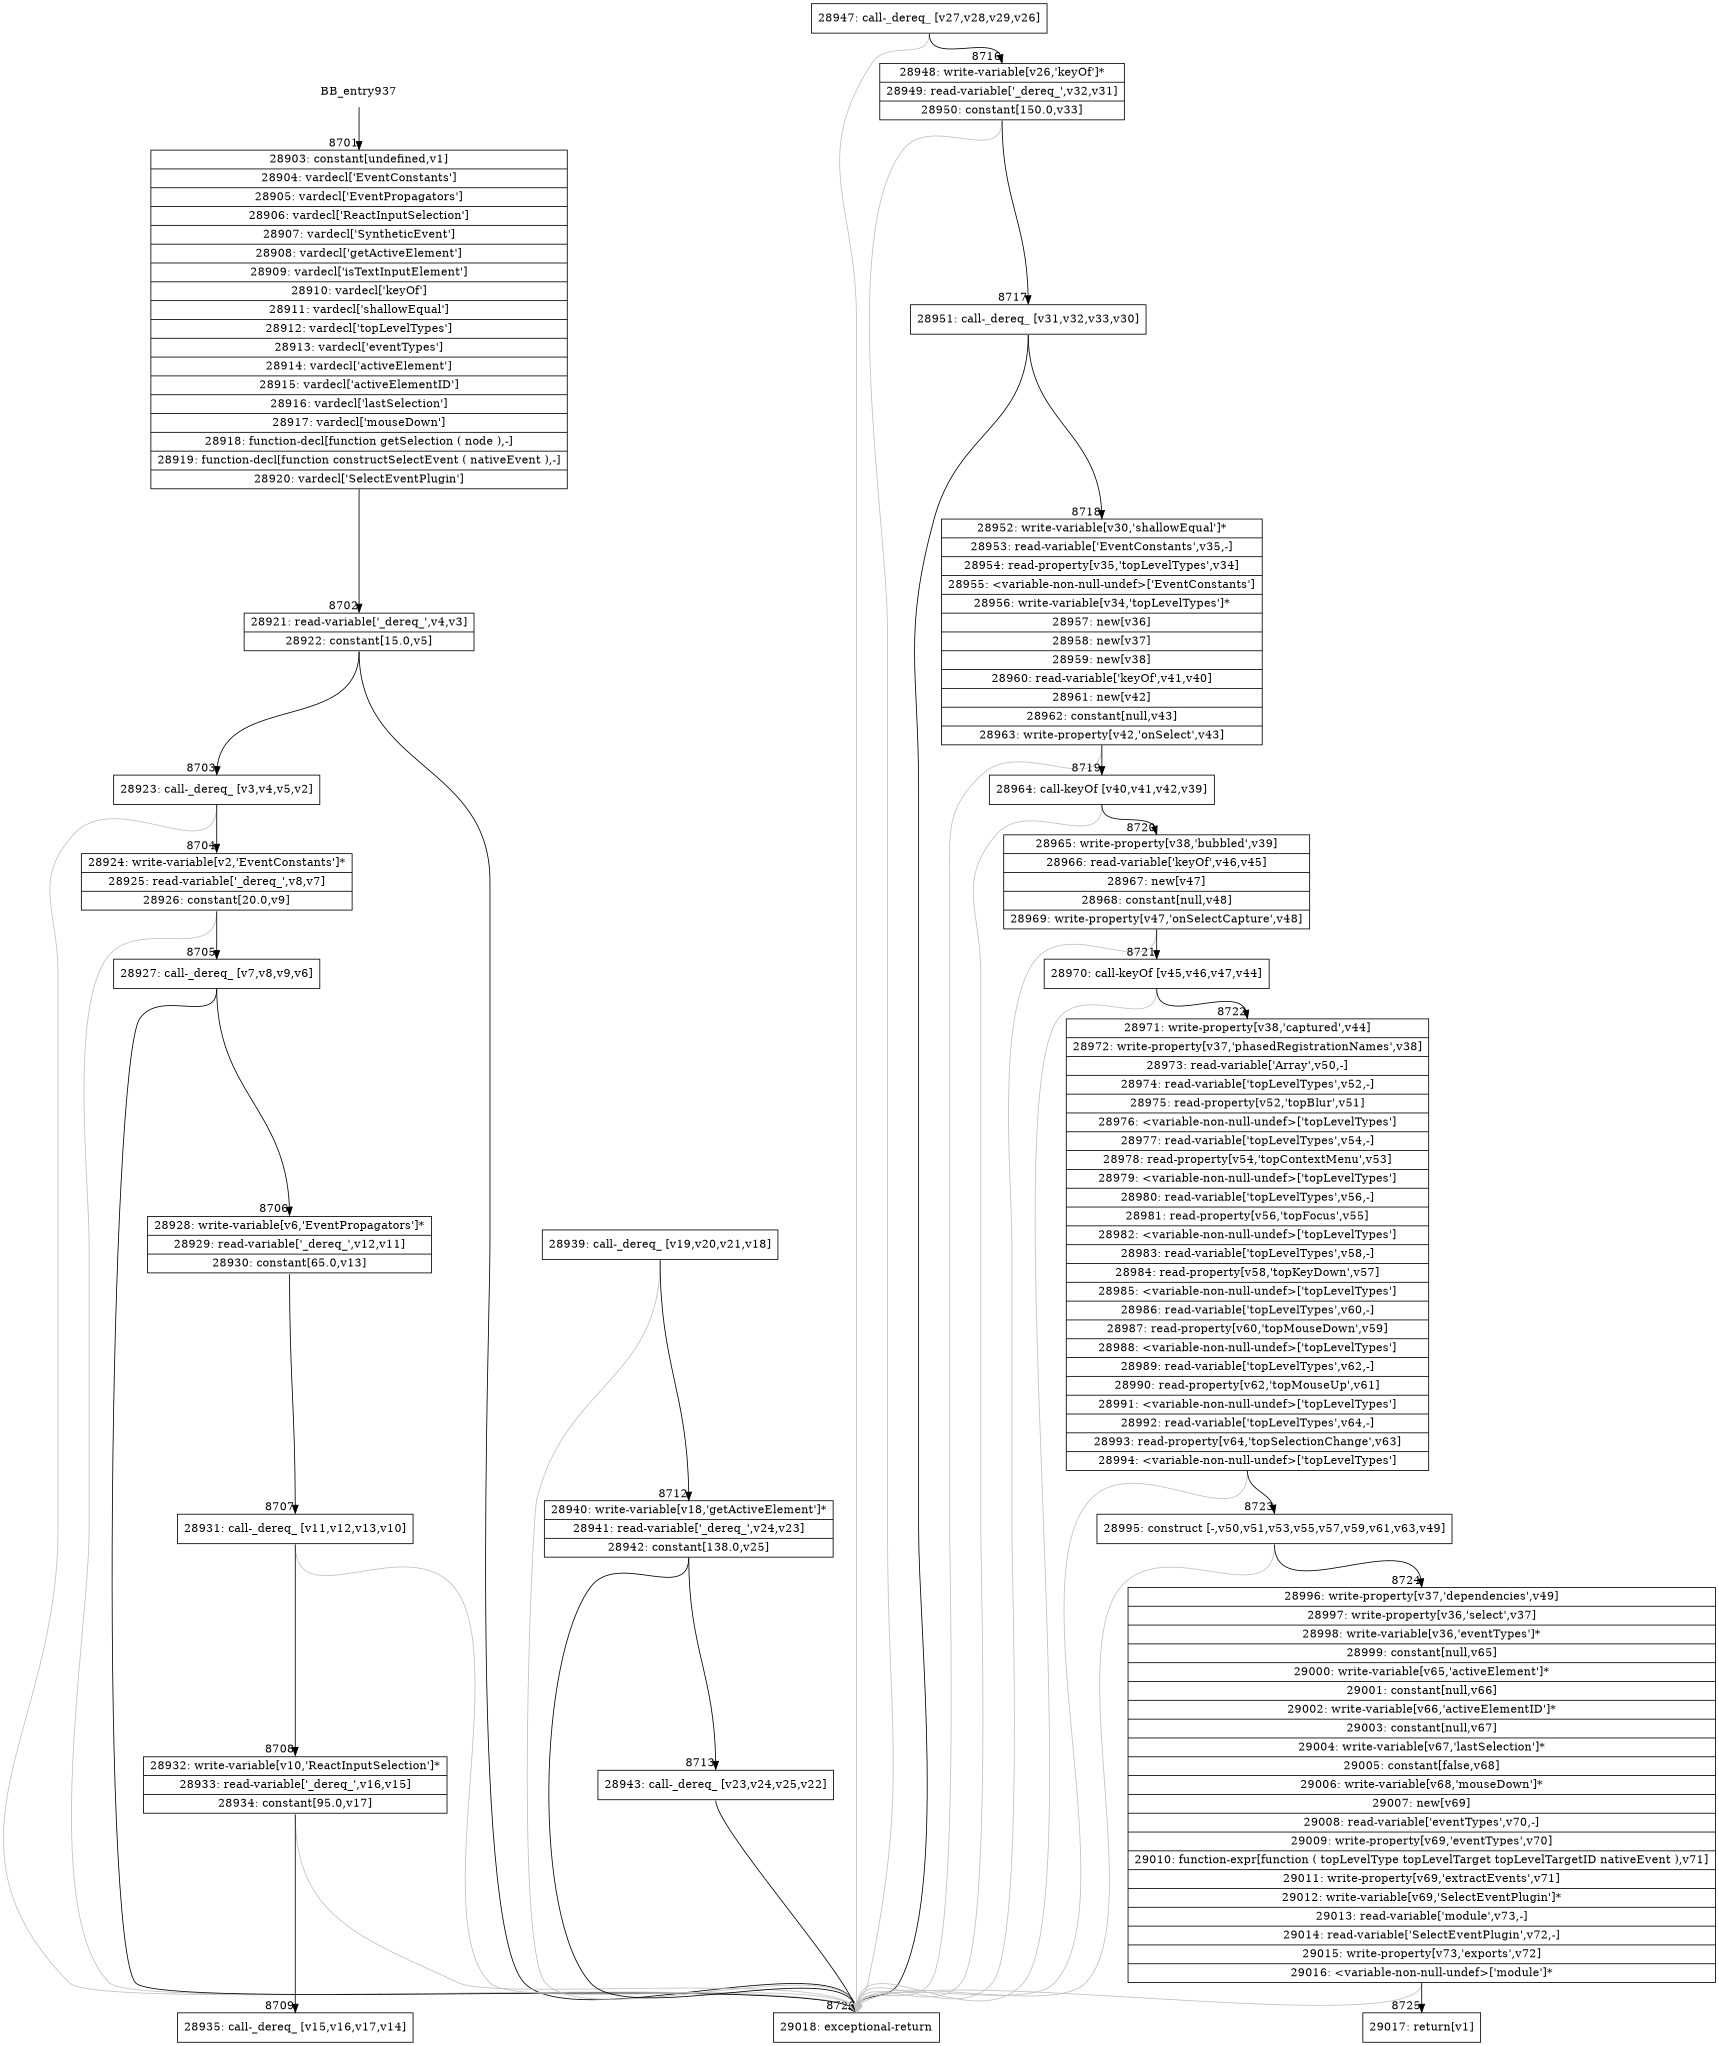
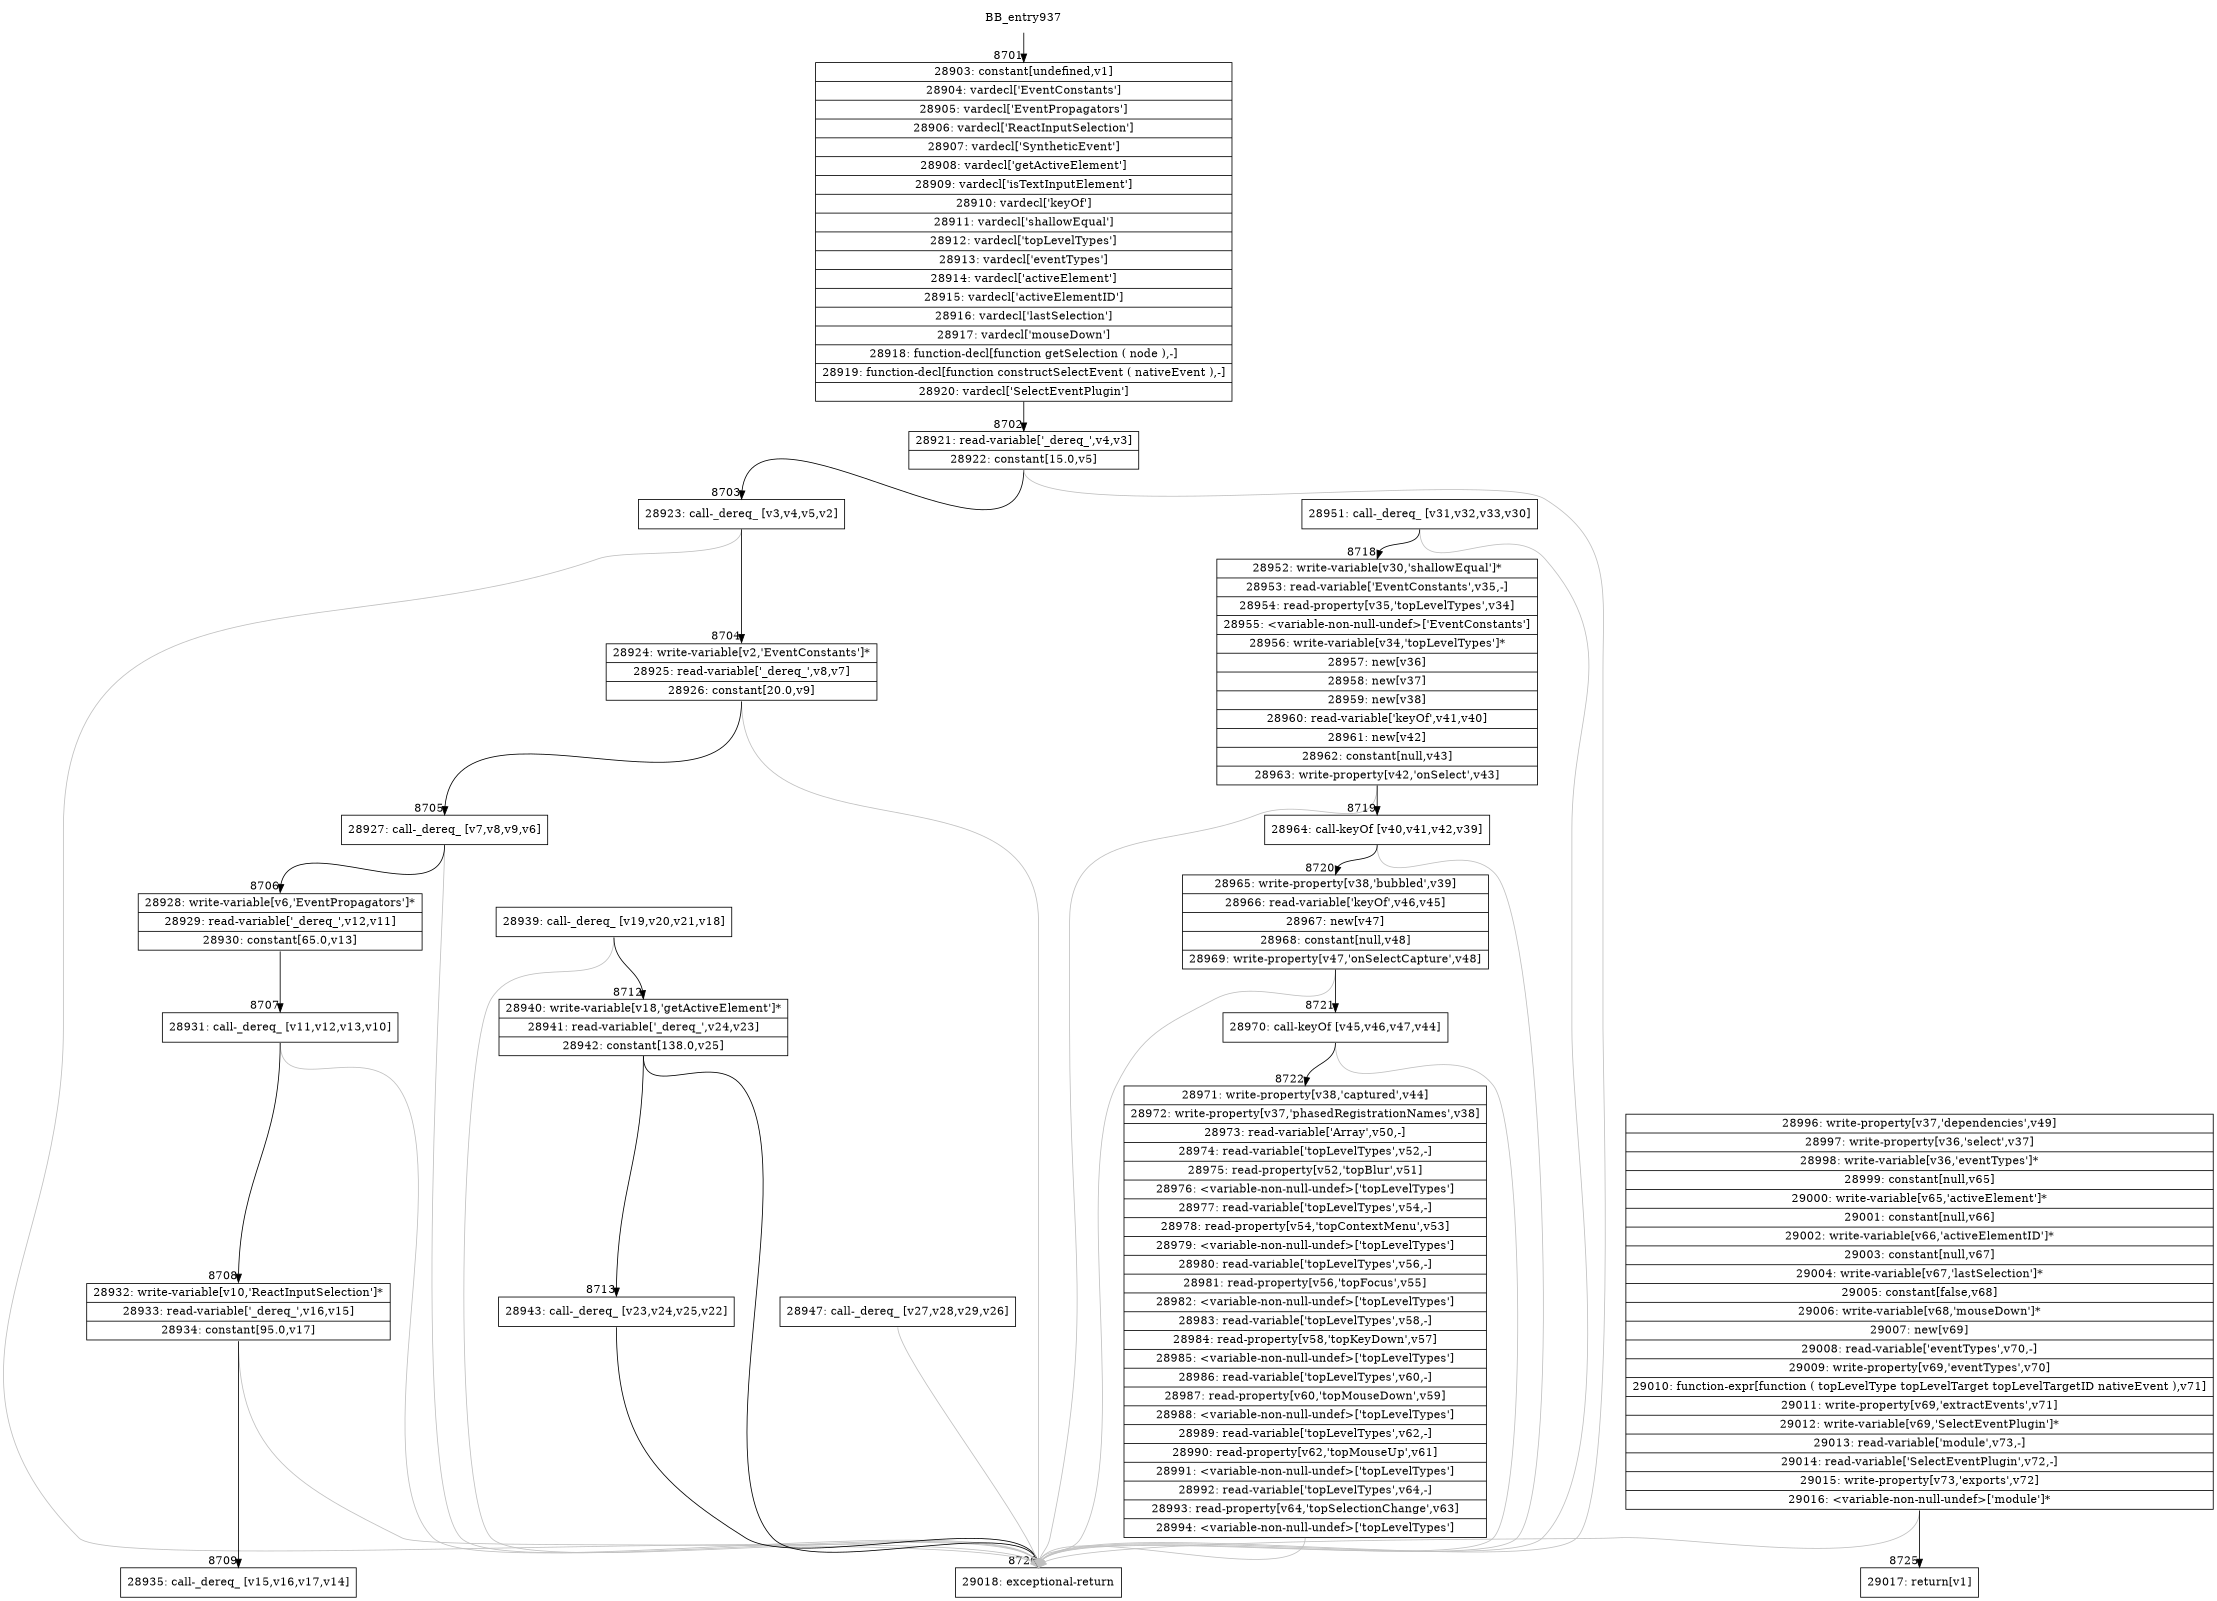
node "28948: write-variable[v26,'keyOf']*": removed
edge "28951: call-_dereq_ [v31,v32,v33,v30]" -> "29018: exceptional-return": color black -> gray
edge "28921: read-variable['_dereq_',v4,v3]" -> "29018: exceptional-return": color black -> gray
node "28995: construct [-,v50,v51,v53,v55,v57,v59,v61,v63,v49]": removed
edge "28927: call-_dereq_ [v7,v8,v9,v6]" -> "29018: exceptional-return": color black -> gray
